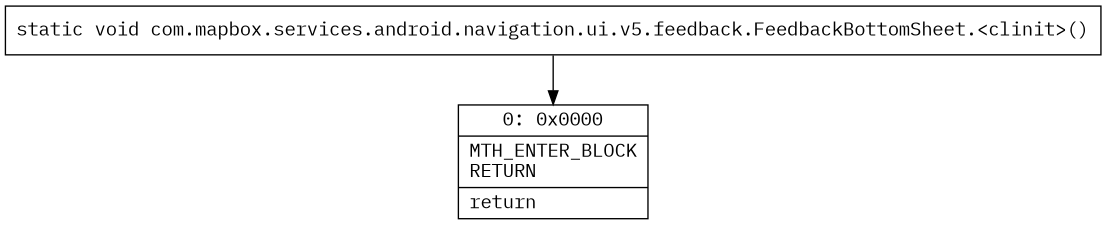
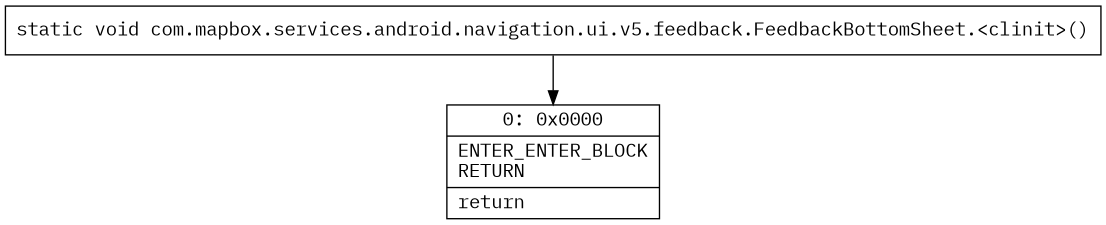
node "0: 0x0000": text "MTH_ENTER_BLOCK" -> "ENTER_ENTER_BLOCK"
